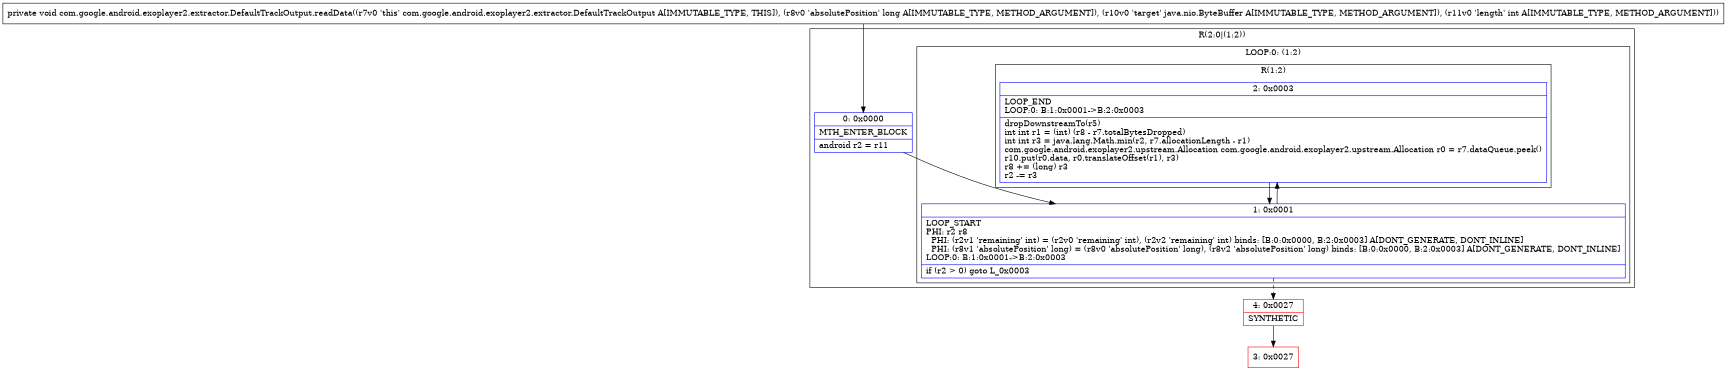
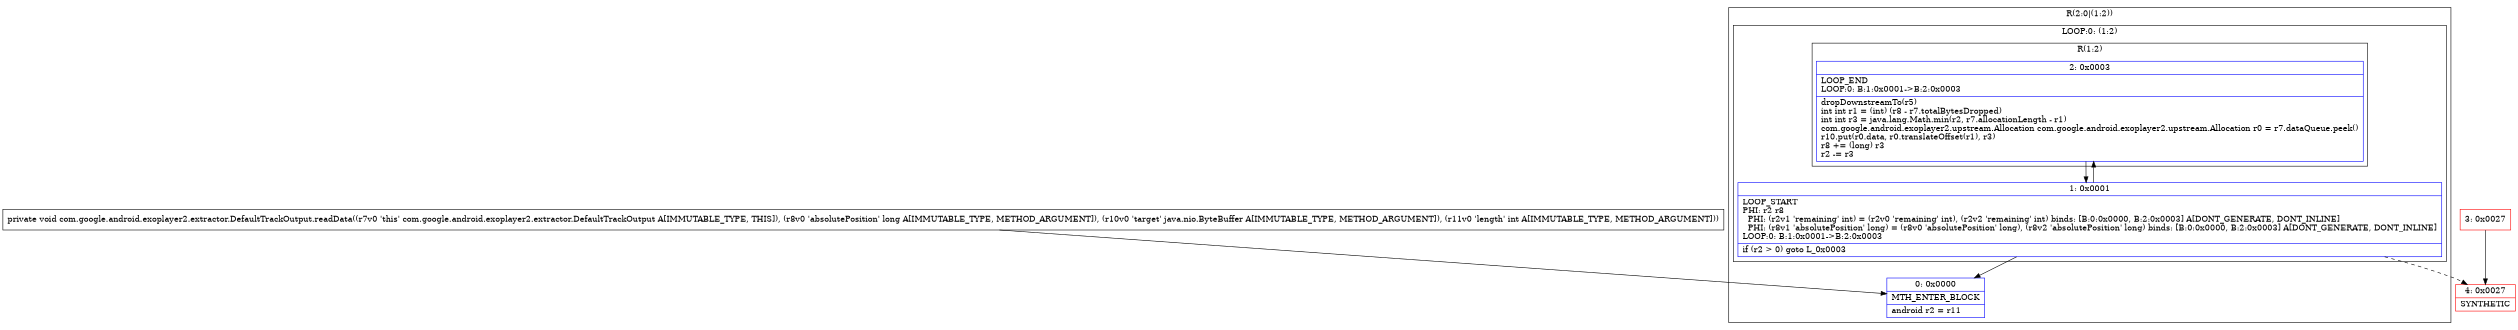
edge "0: 0x0000" -> "1: 0x0001": reversed
edge "4: 0x0027" -> "3: 0x0027": reversed
